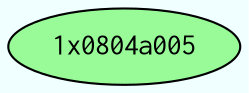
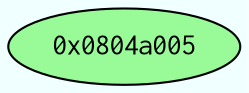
node "1x0804a005": label "1x0804a005" -> "0x0804a005"
